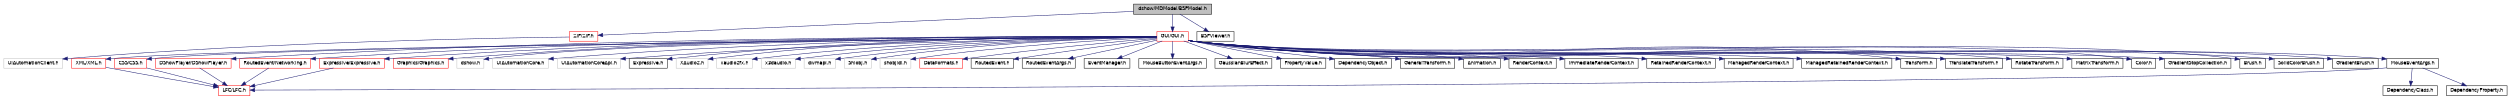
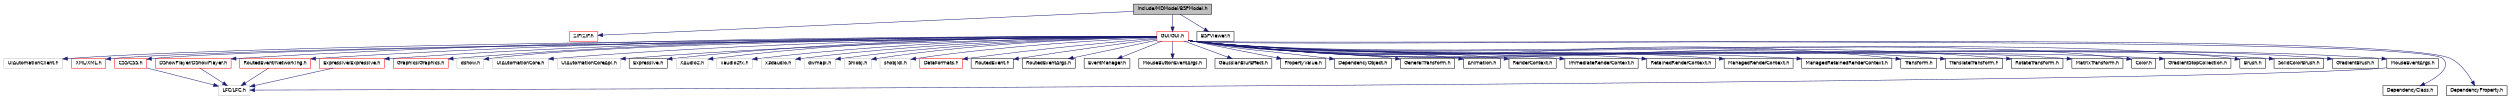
node "dshow/MDModel/BSPModel.h": label "dshow/MDModel/BSPModel.h" -> "include/MDModel/BSPModel.h"
edge "ZIP/ZIP.h" -> "UIAutomationClient.h": now "GUI/GUI.h" -> "UIAutomationClient.h"
edge "MouseEventArgs.h" -> "DependencyClass.h": now "GUI/GUI.h" -> "DependencyClass.h"
edge "MouseEventArgs.h" -> "DependencyProperty.h": now "GUI/GUI.h" -> "DependencyProperty.h"
edge "XML/XML.h" -> "LFC/LFC.h": removed
node "LFC/LFC.h": color red -> grey75
